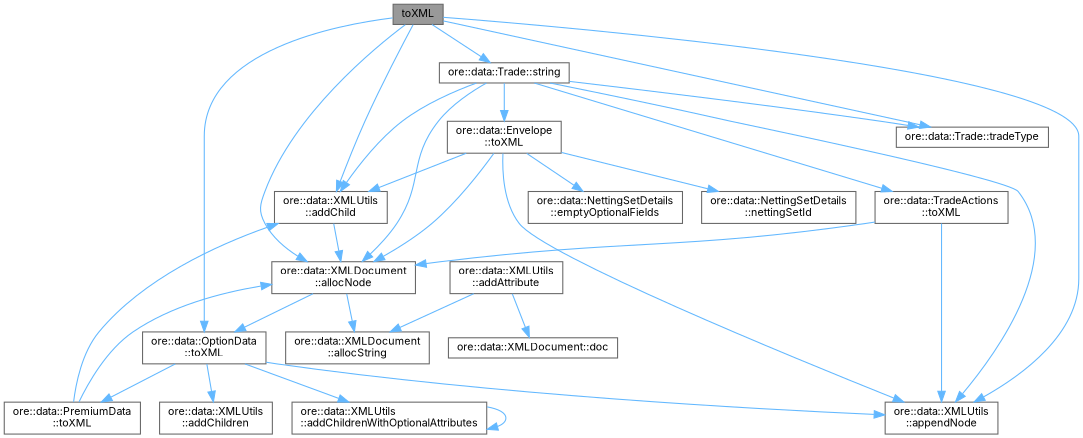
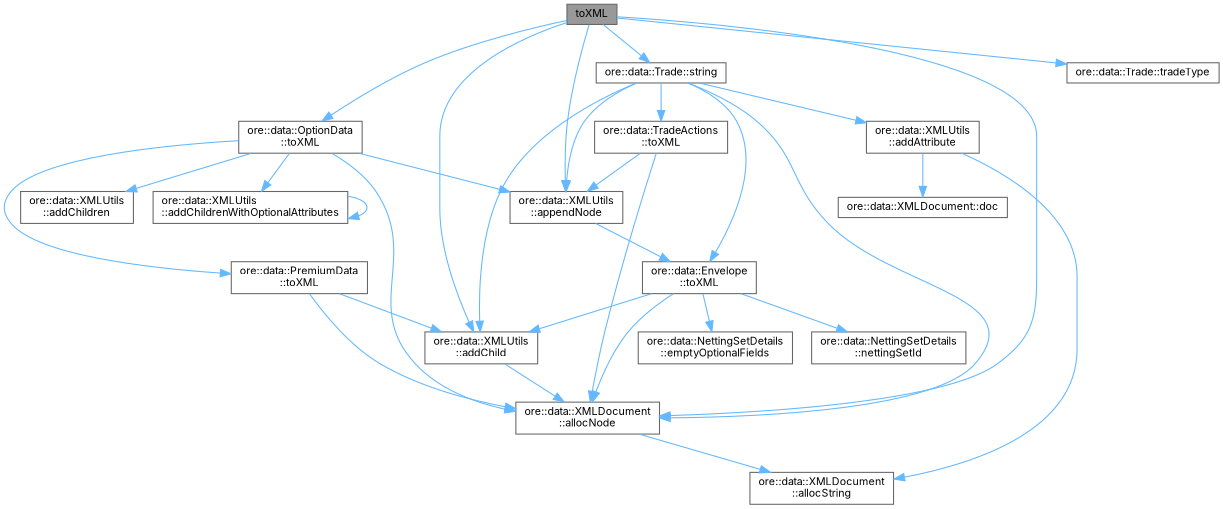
edge "ore::data::Trade::string" -> "ore::data::Trade::tradeType": now "ore::data::Trade::string" -> "ore::data::XMLUtils ::addAttribute"
edge "ore::data::Envelope ::toXML" -> "ore::data::XMLUtils ::appendNode": reversed
edge "ore::data::XMLDocument ::allocNode" -> "ore::data::OptionData ::toXML": reversed
